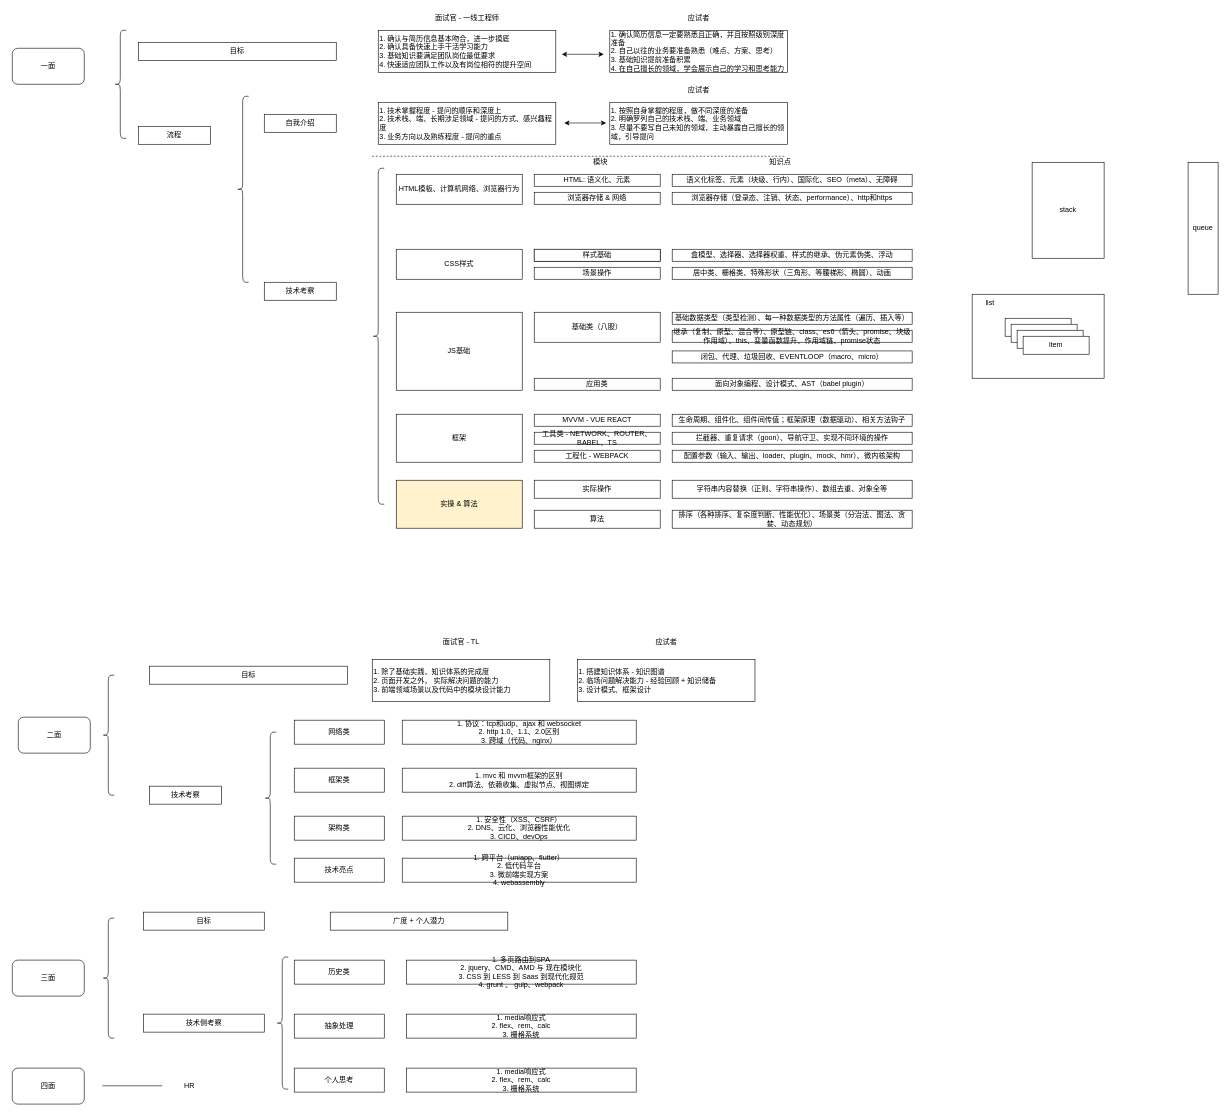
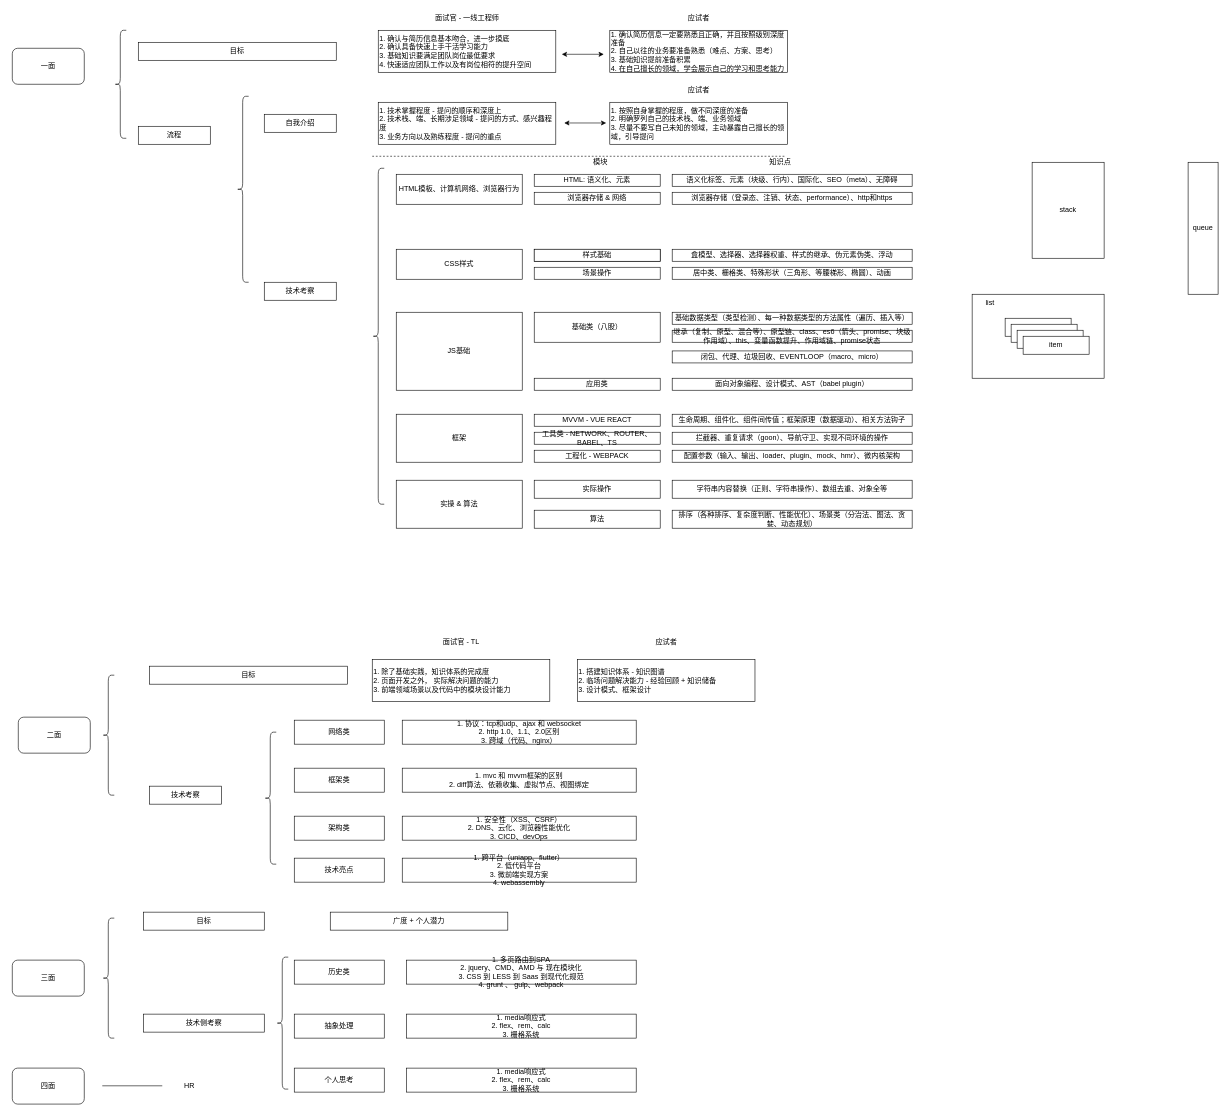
node "实操 & 算法": fillcolor #fff2cc -> #ffffff
